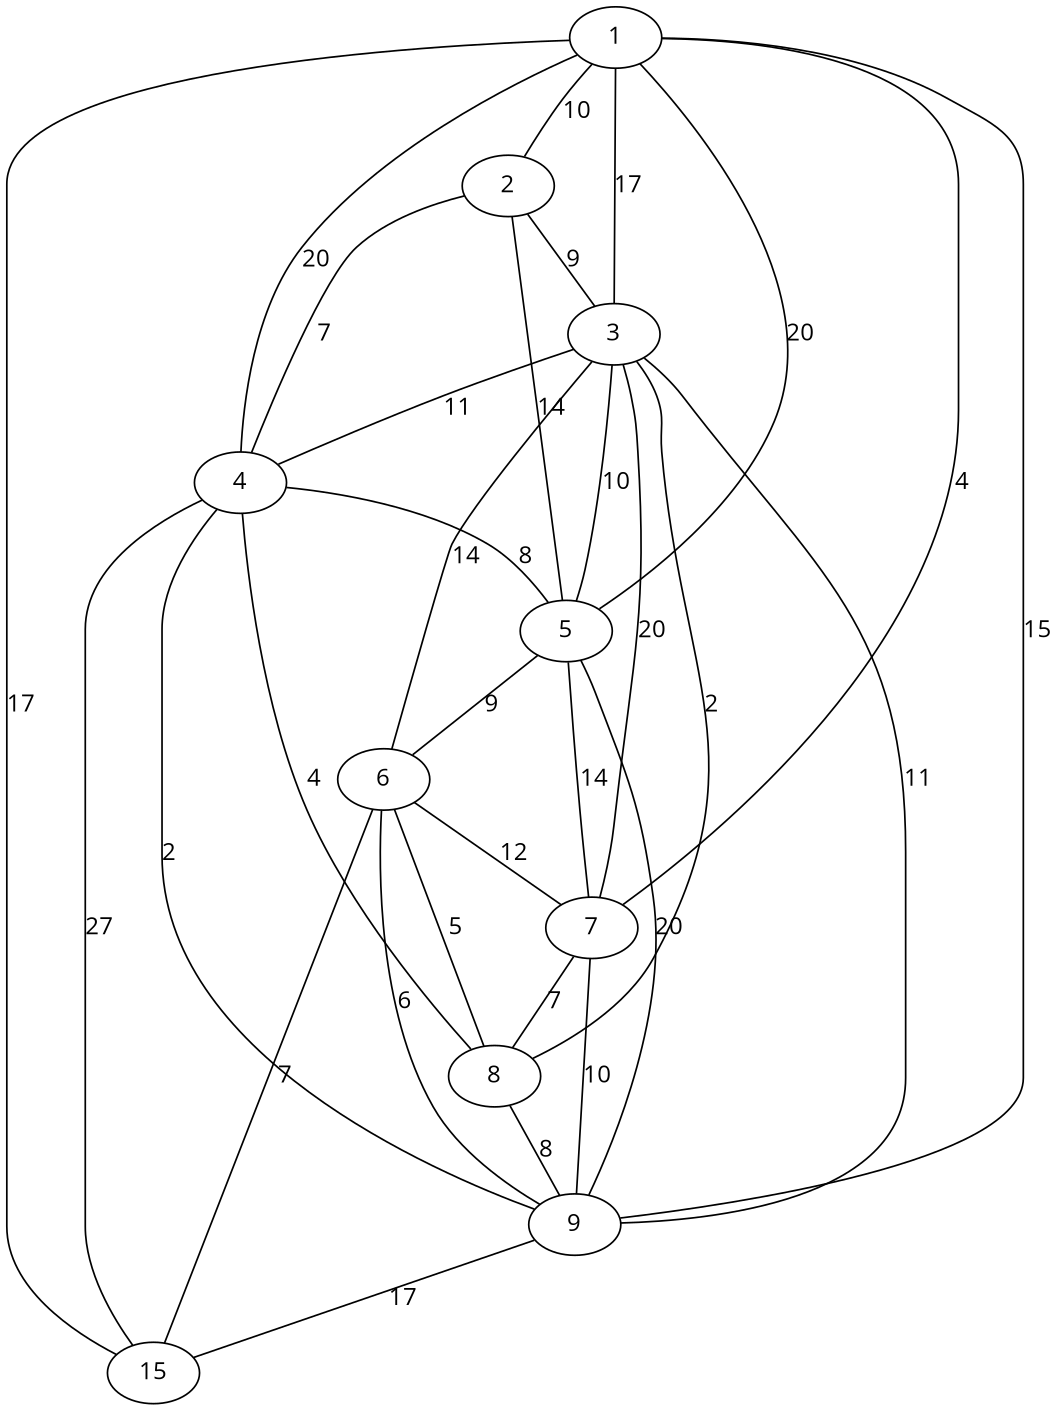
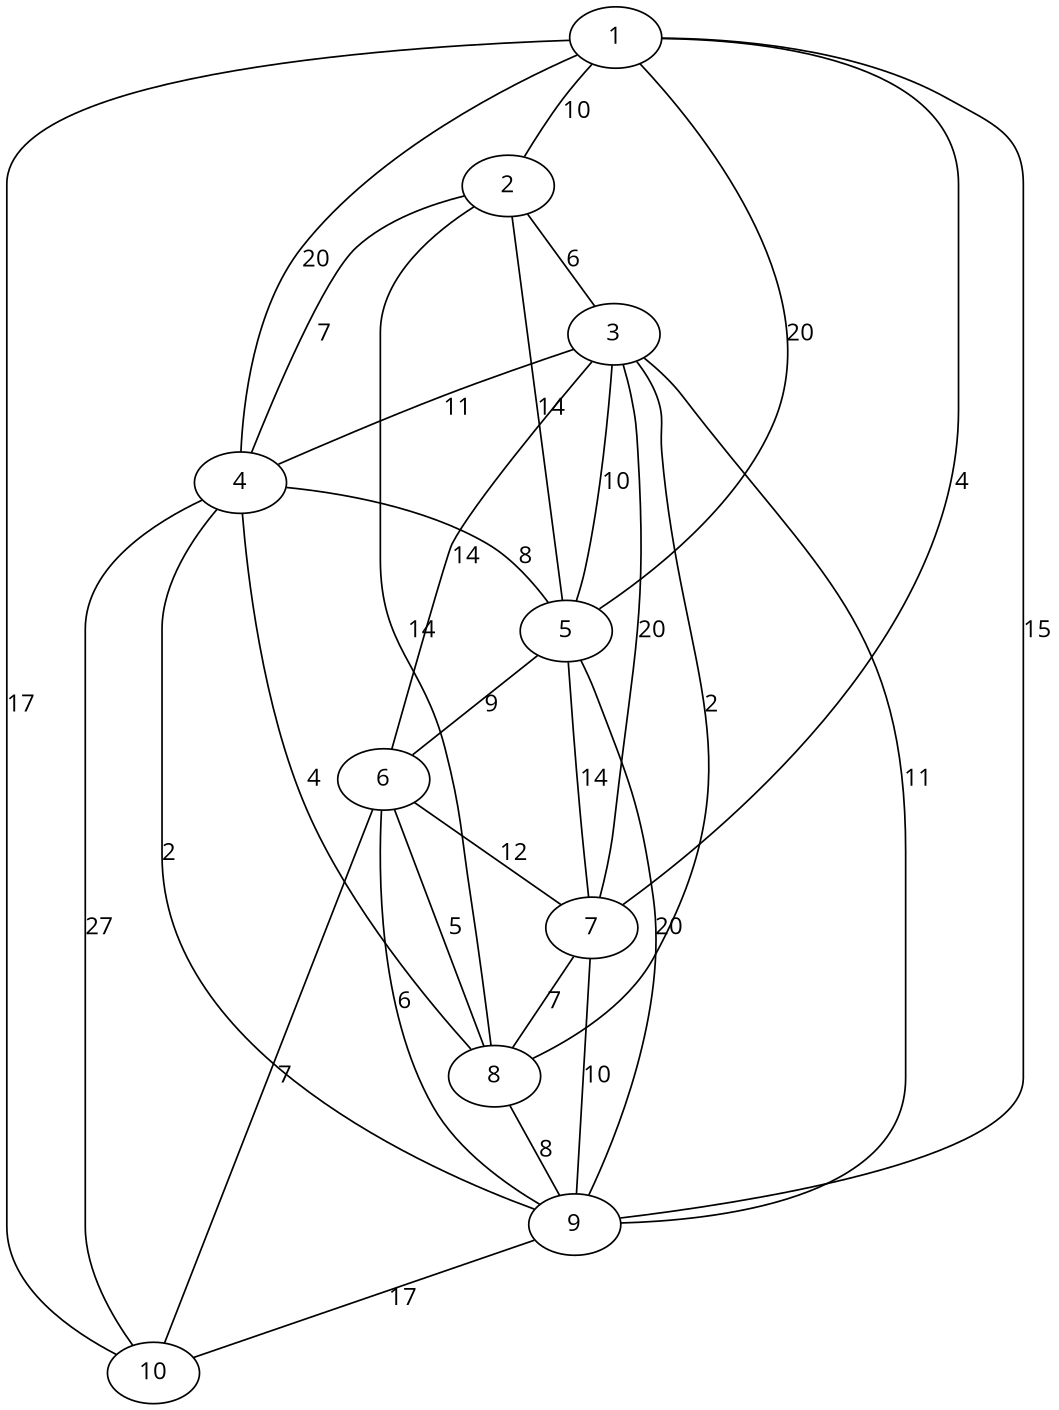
edge "1" -- "3": removed, label "17"
edge "2" -- "3": label "9" -> "6"
edge "2" -- "8": added, label "14"
node "15": label "15" -> "10"
